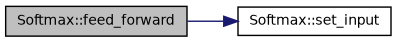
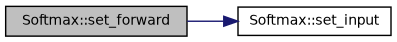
node "Softmax::feed_forward": label "Softmax::feed_forward" -> "Softmax::set_forward"
